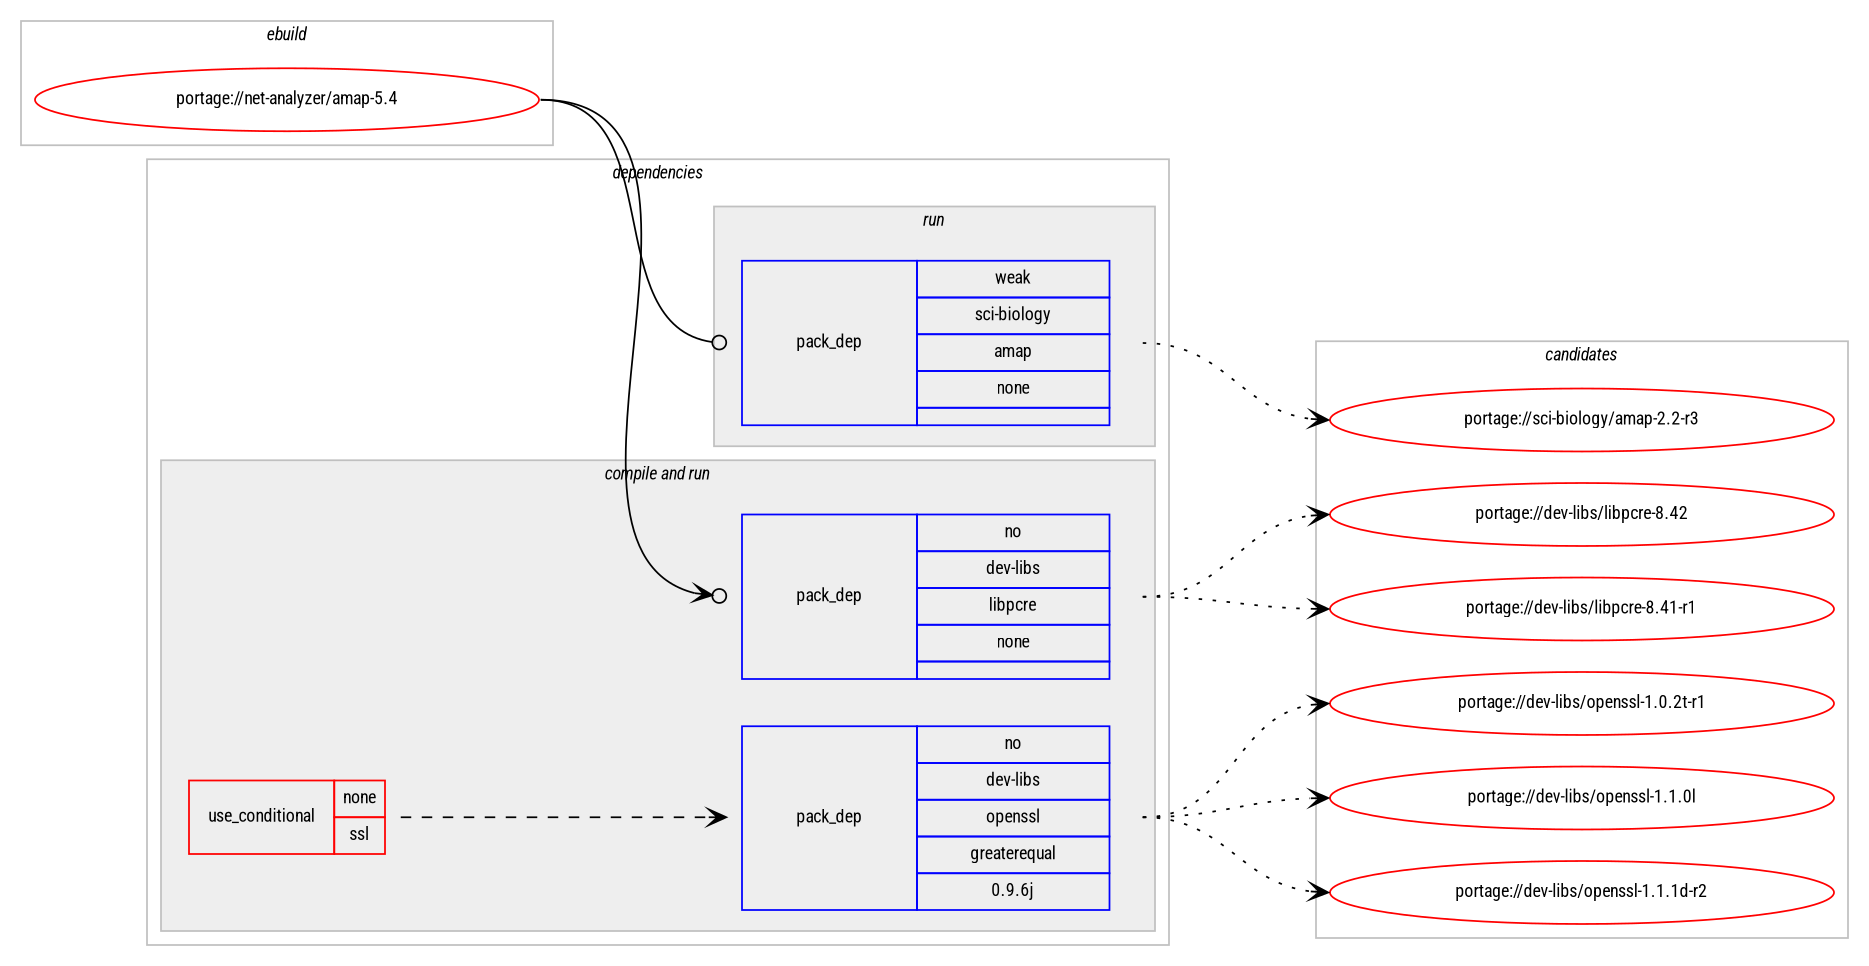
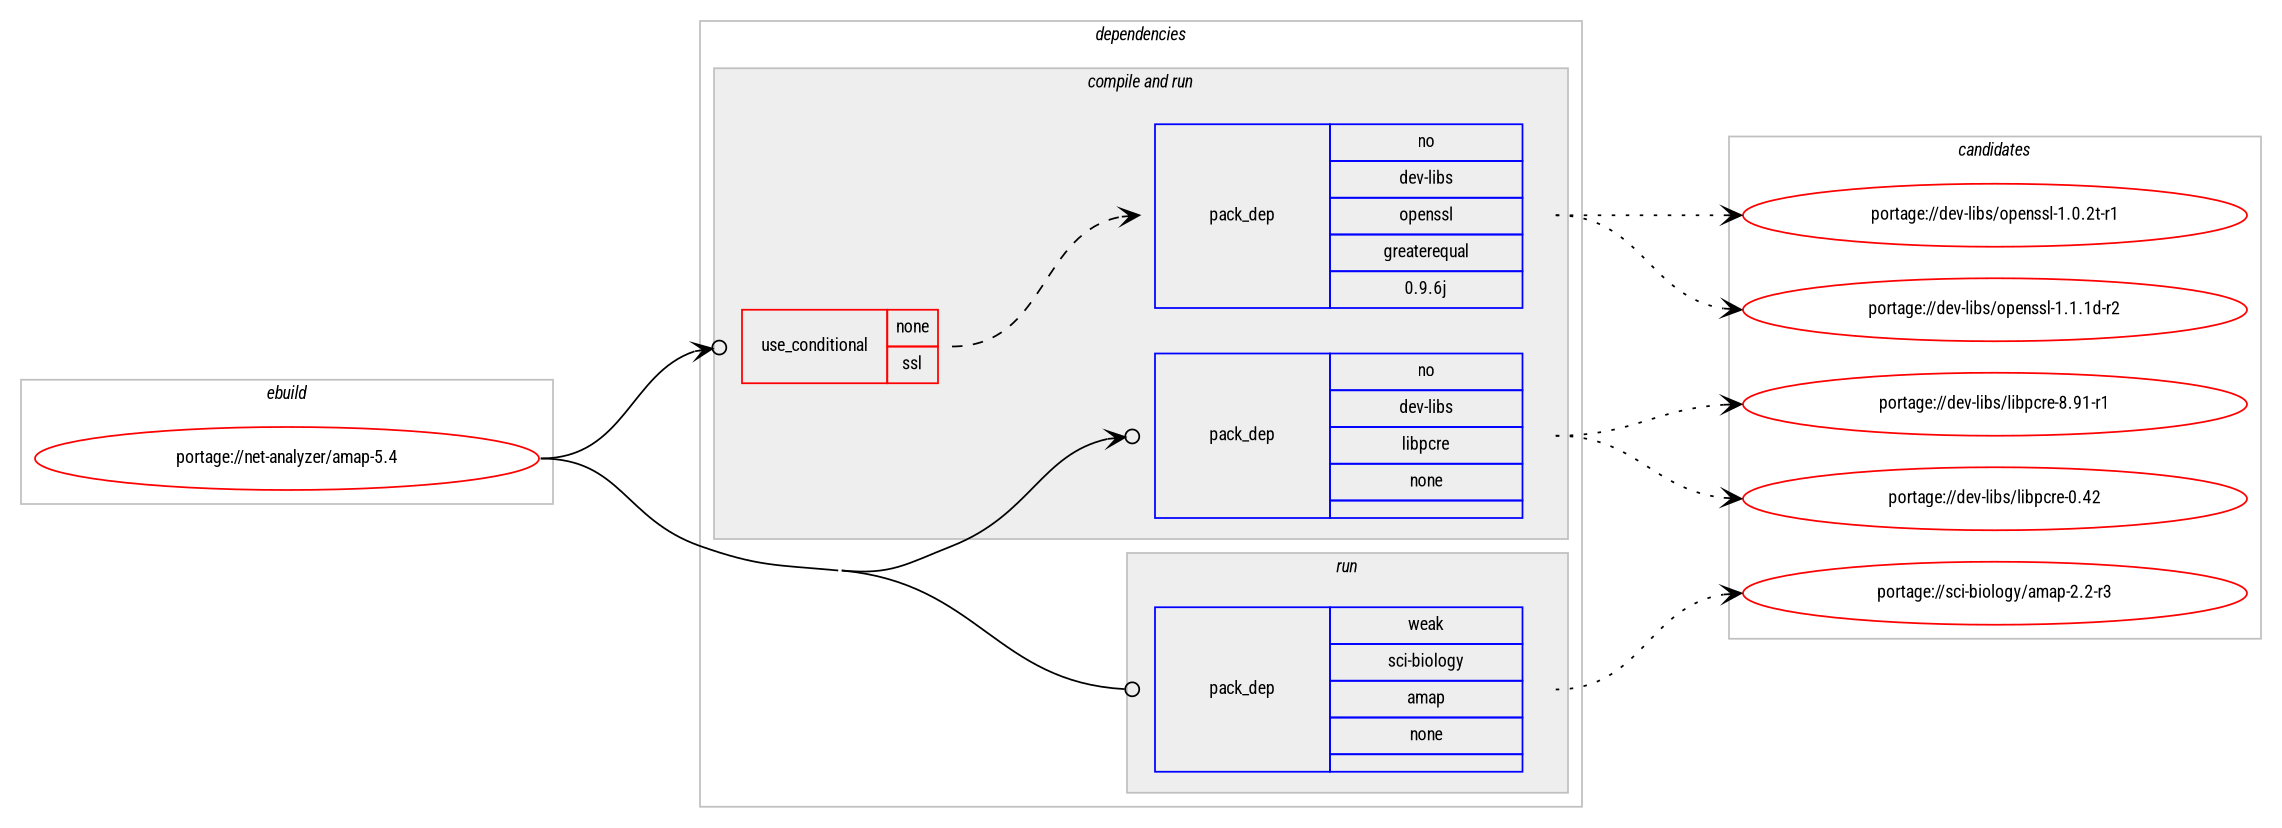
edge "portage://net-analyzer/amap-5.4" -> "use_conditional": added
node "portage://dev-libs/libpcre-8.42": label "portage://dev-libs/libpcre-8.42" -> "portage://dev-libs/libpcre-0.42"
node "portage://dev-libs/libpcre-8.41-r1": label "portage://dev-libs/libpcre-8.41-r1" -> "portage://dev-libs/libpcre-8.91-r1"
node "portage://dev-libs/openssl-1.1.0l": removed
